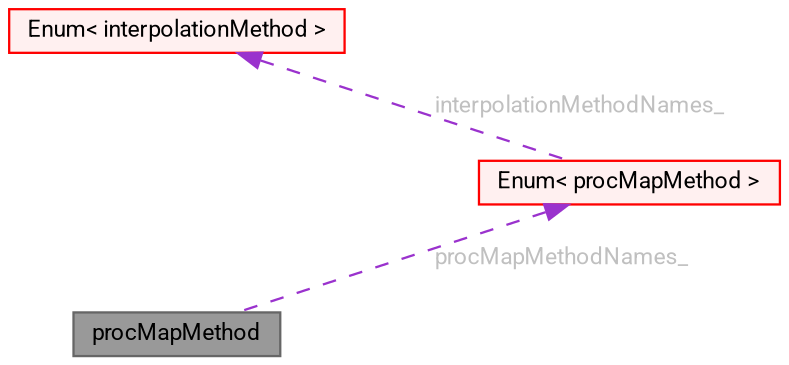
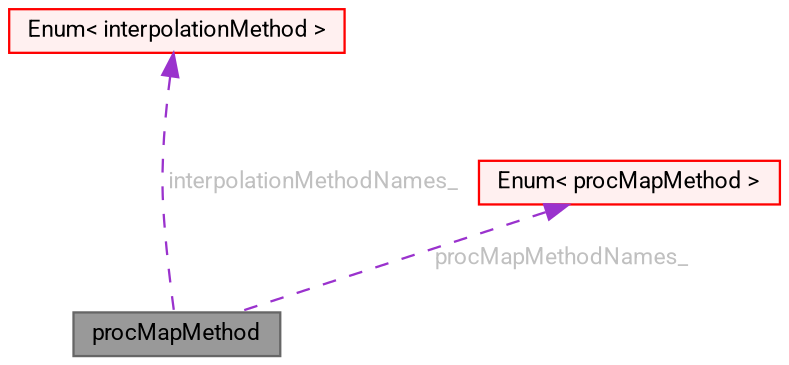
edge "Enum< procMapMethod >" -> "Enum< interpolationMethod >": now "procMapMethod" -> "Enum< interpolationMethod >"
